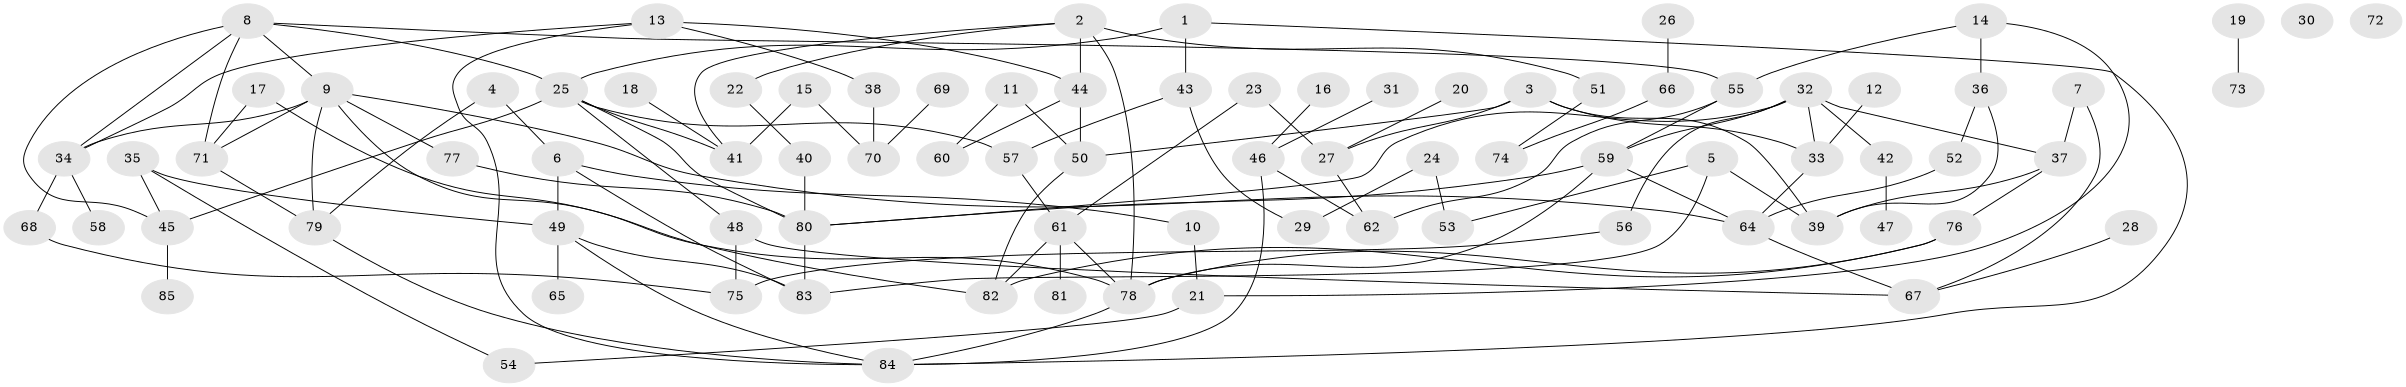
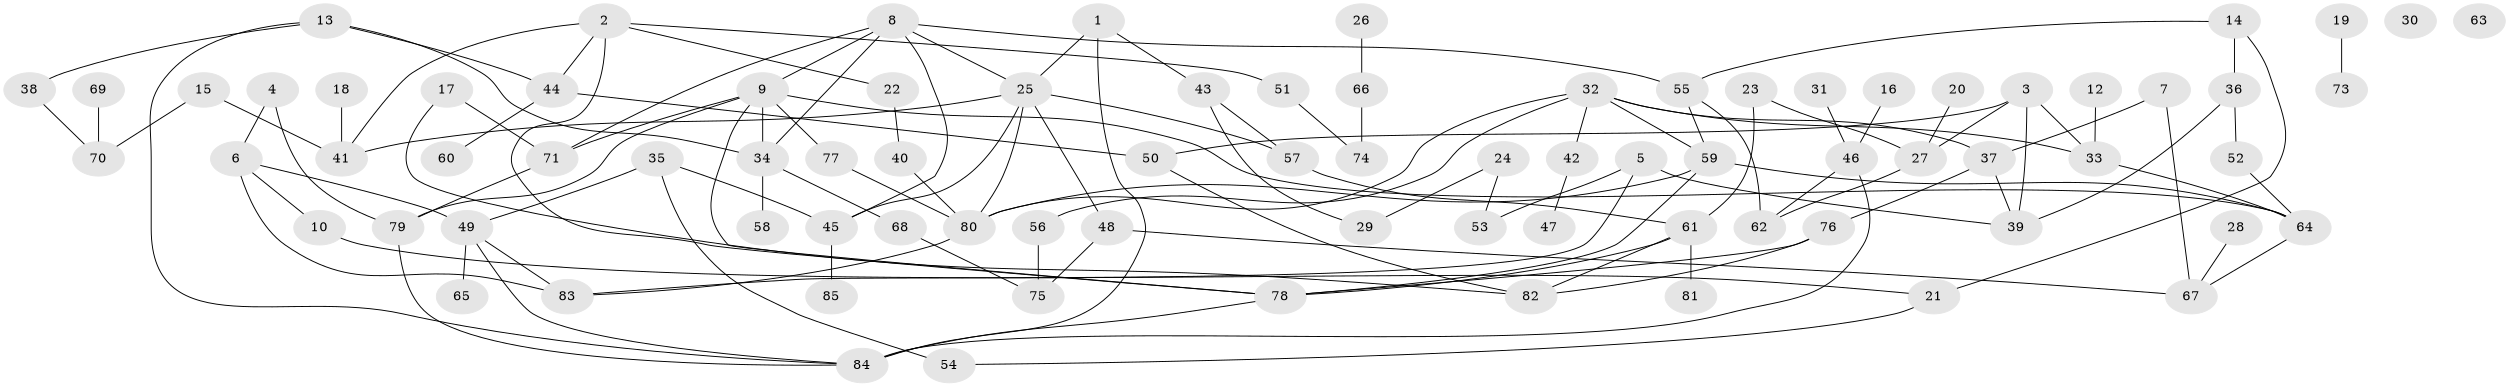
node "72": removed
node "63": added
node "11": removed
